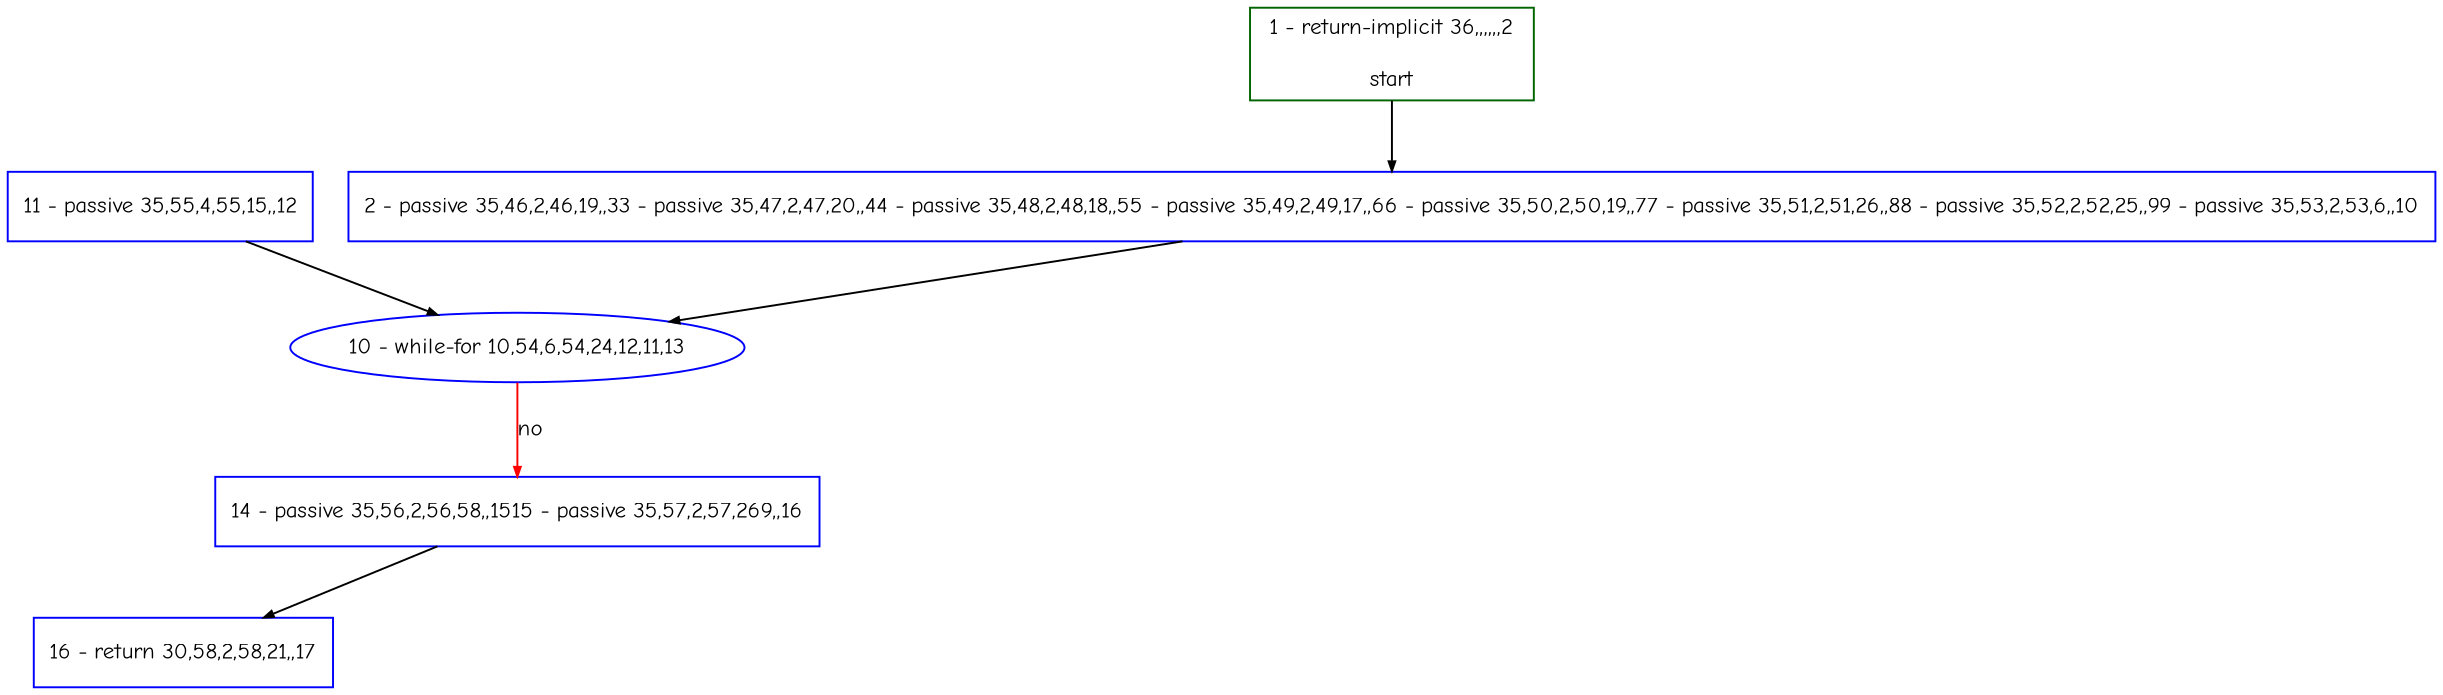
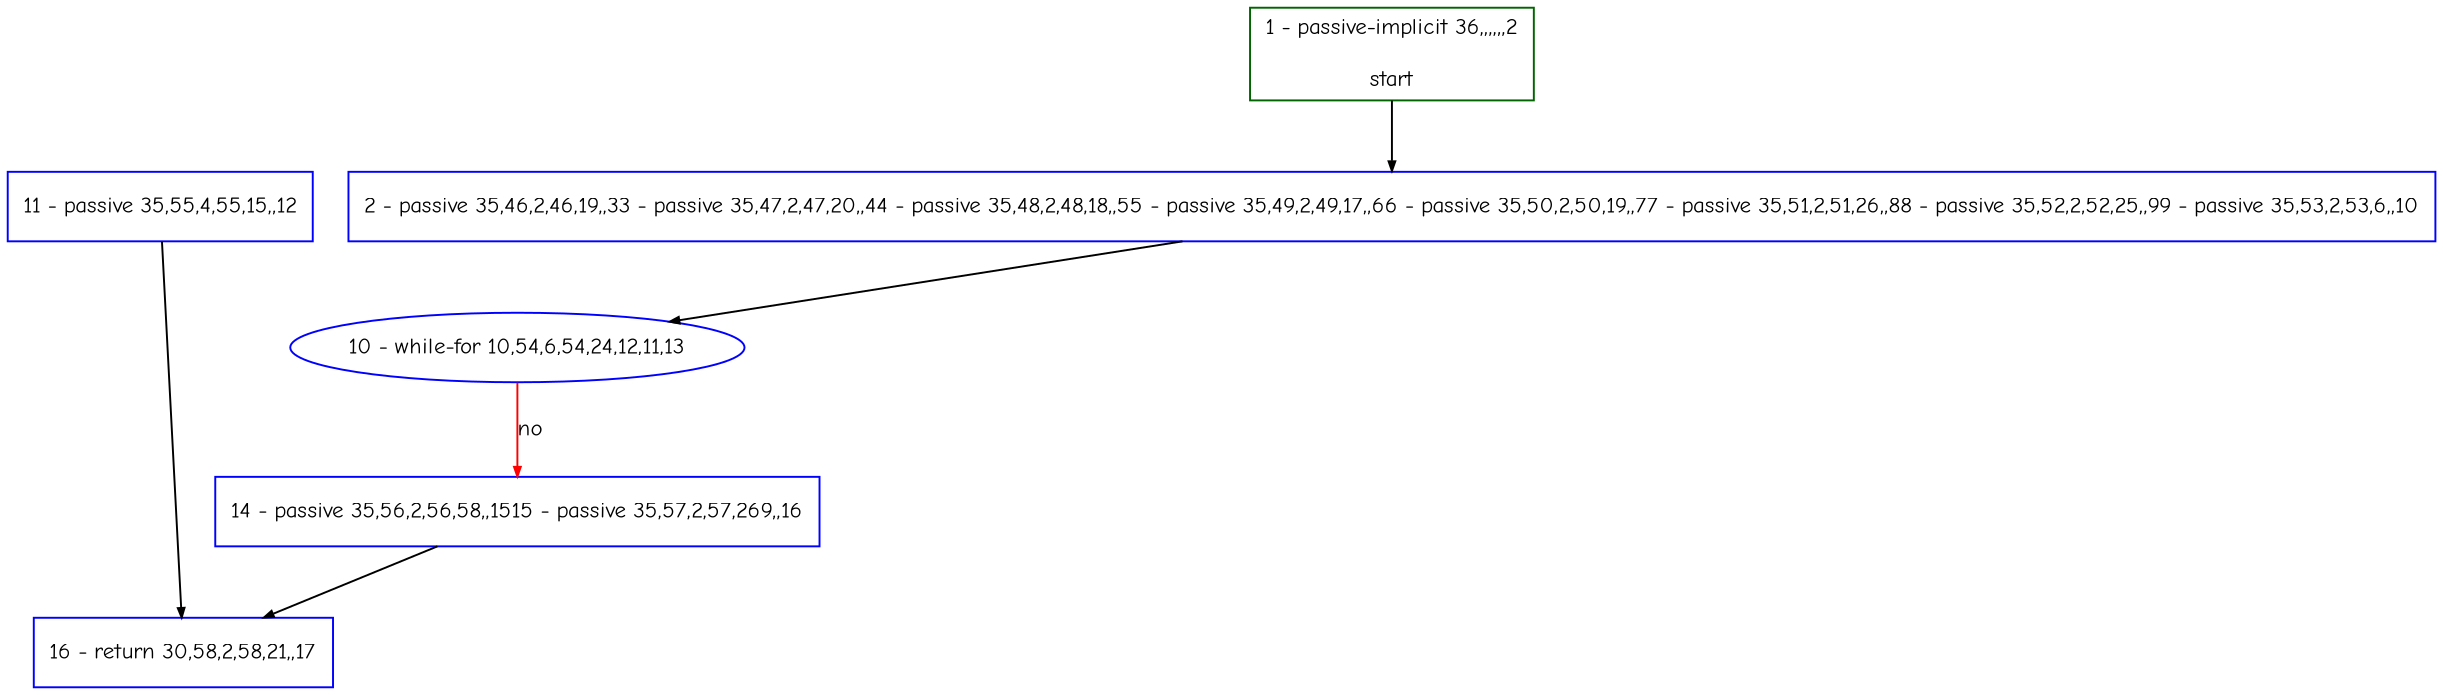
node "1 - return-implicit 36,,,,,,2 start": label "1 - return-implicit 36,,,,,,2 start" -> "1 - passive-implicit 36,,,,,,2 start"
edge "11 - passive 35,55,4,55,15,,12" -> "10 - while-for 10,54,6,54,24,12,11,13": now "11 - passive 35,55,4,55,15,,12" -> "16 - return 30,58,2,58,21,,17"
